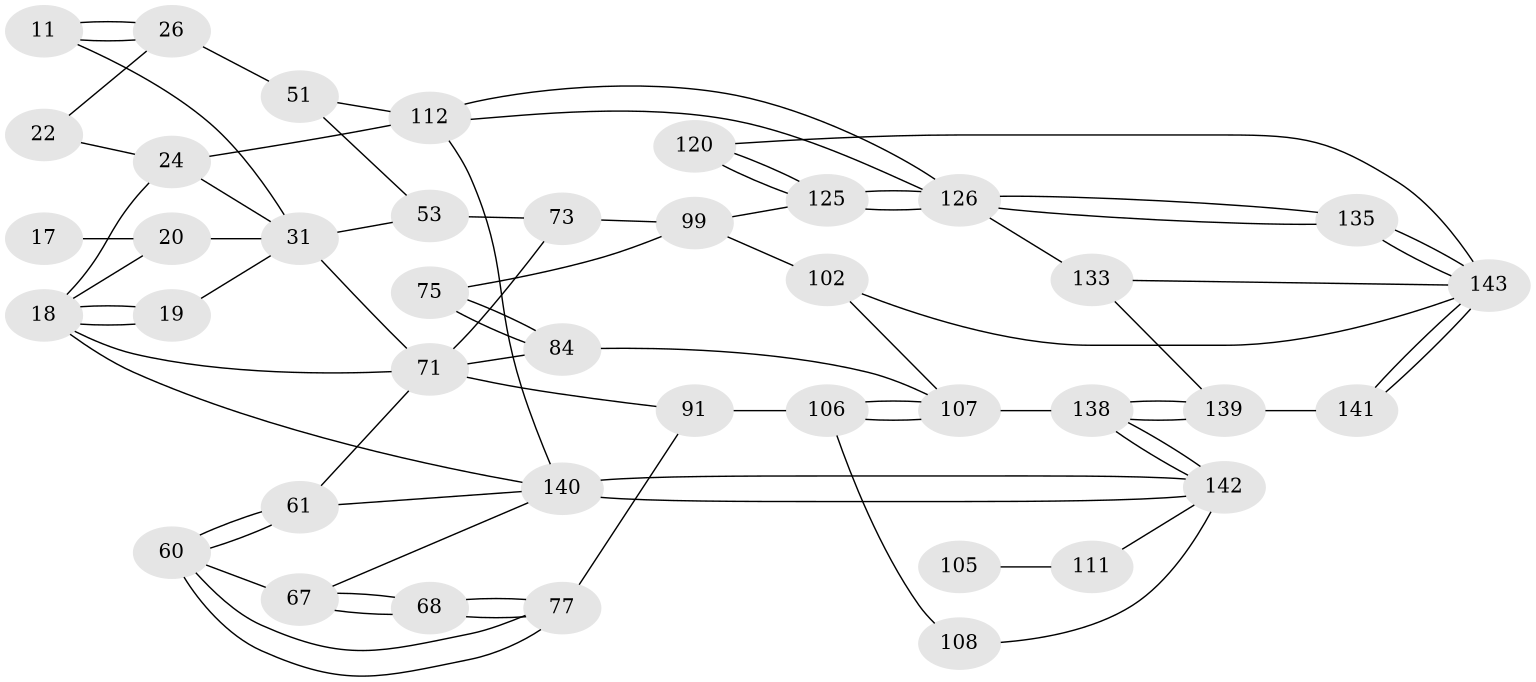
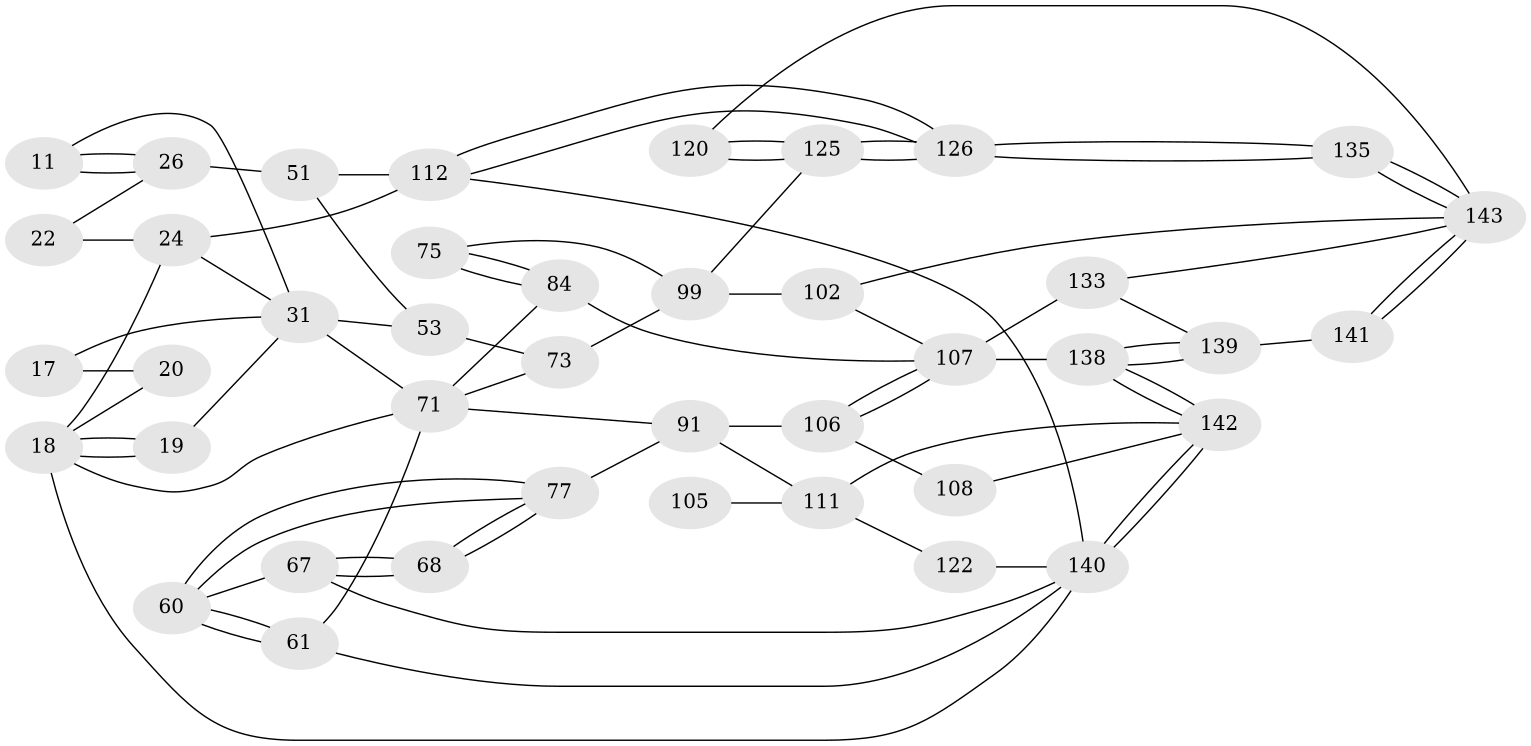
edge "20" -- "31": now "17" -- "31"
edge "126" -- "133": now "107" -- "133"
edge "91" -- "111": added
node "122": added
